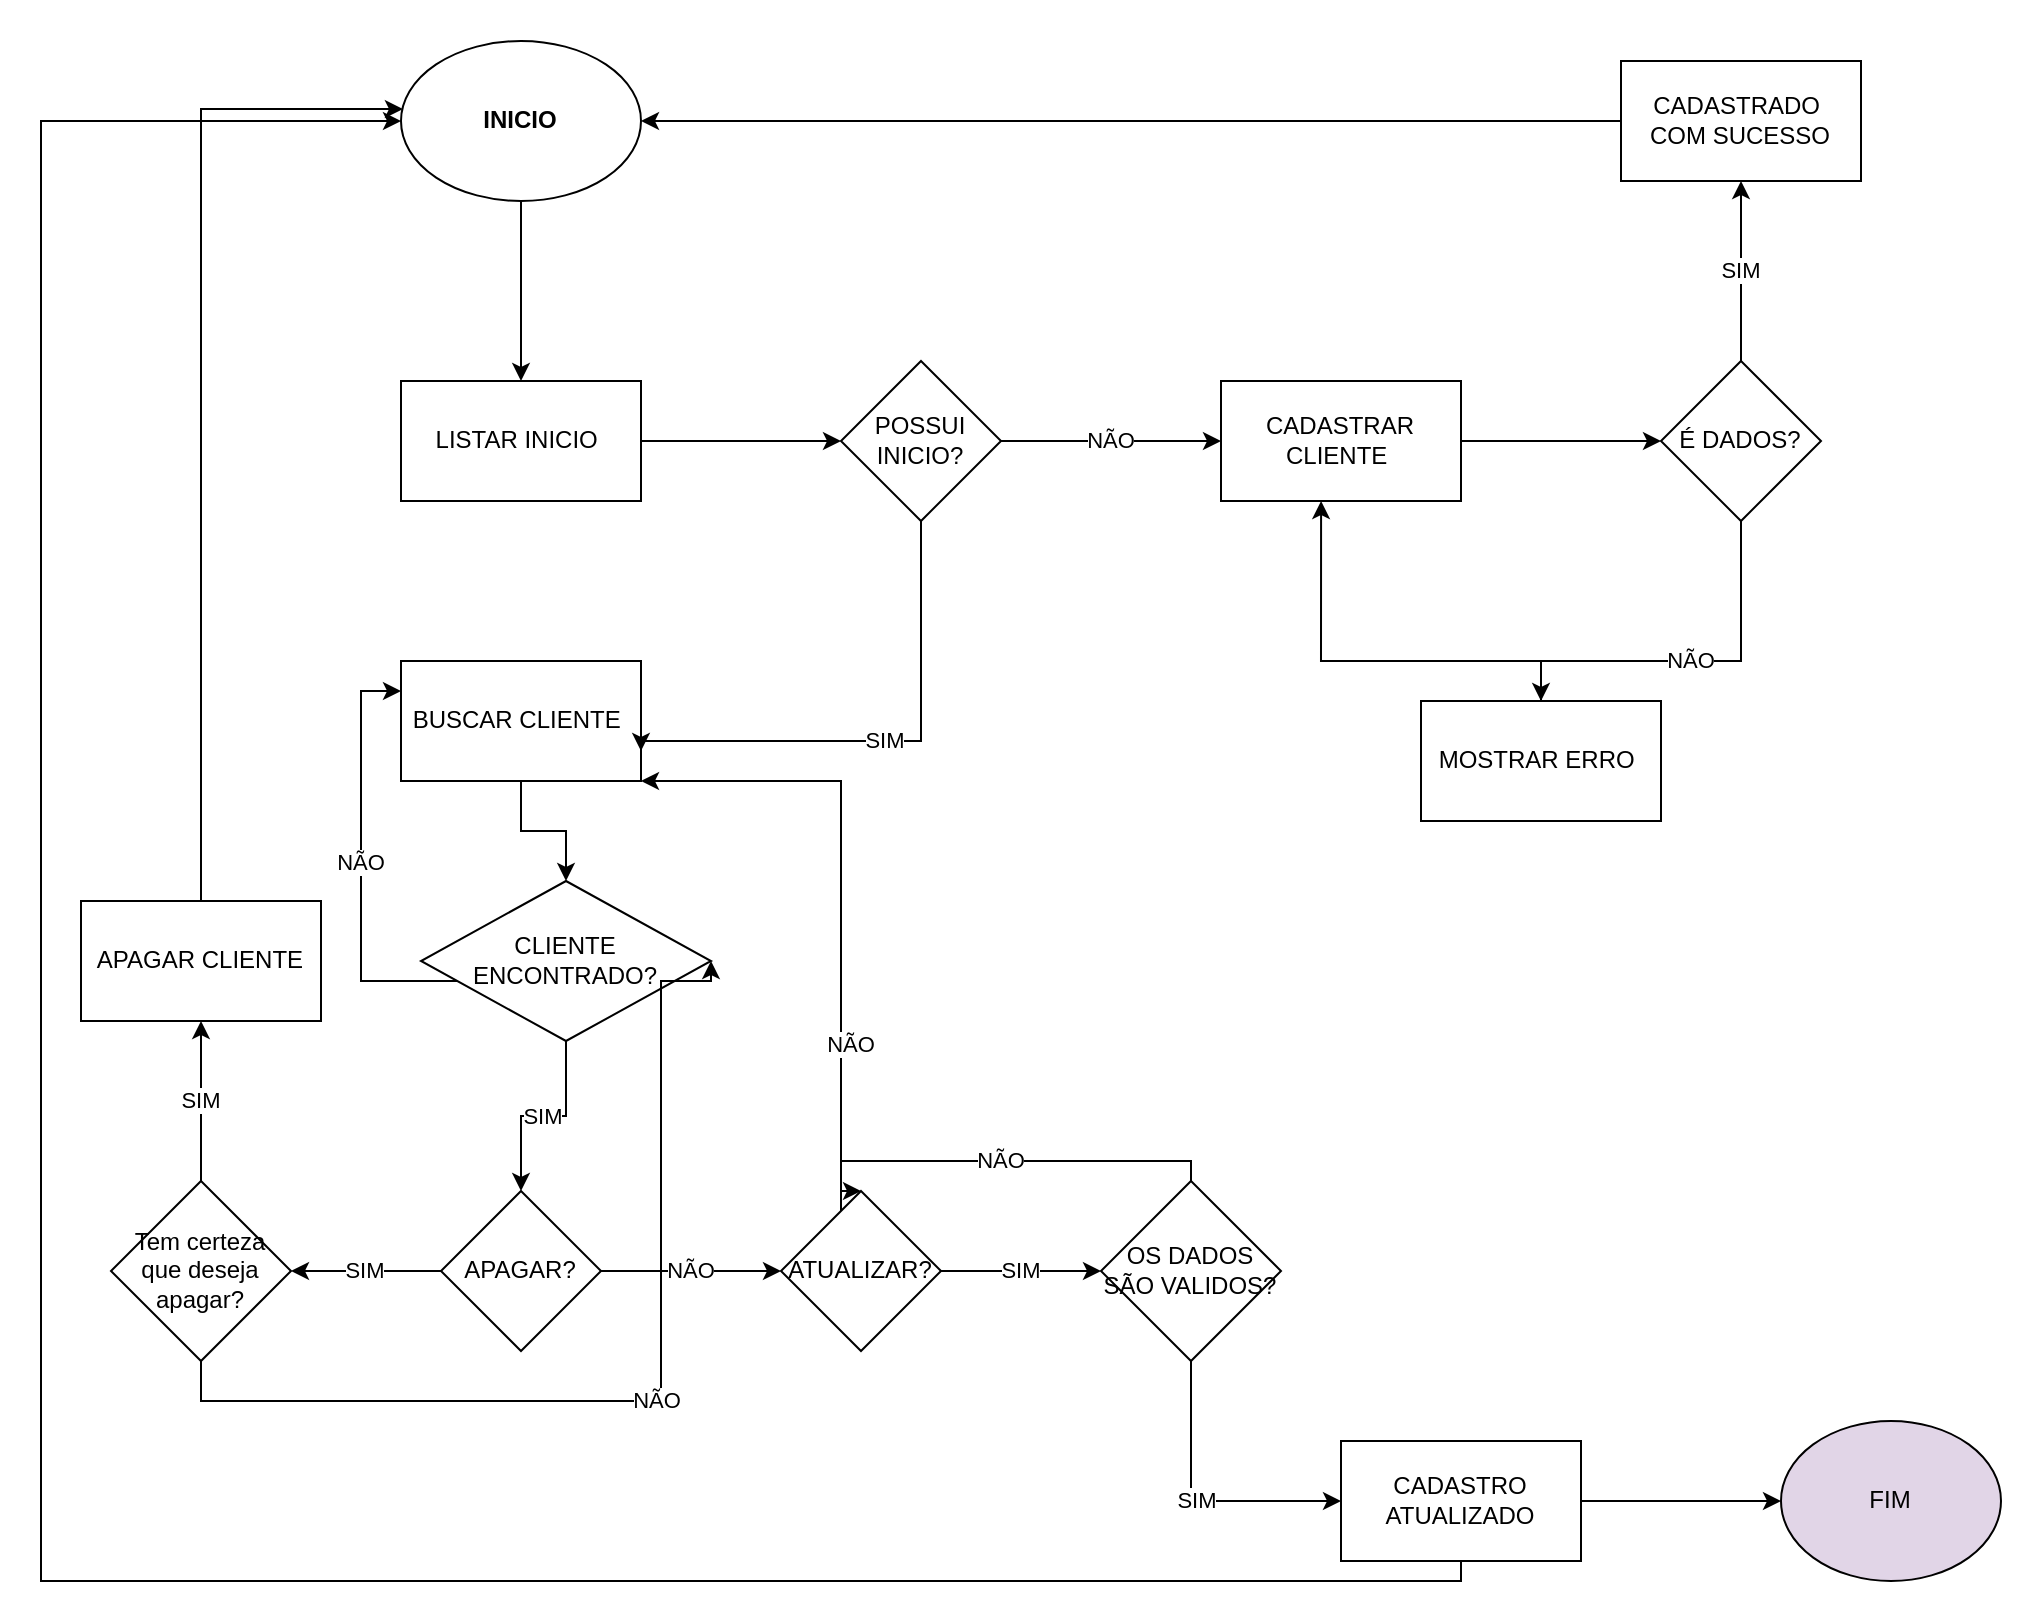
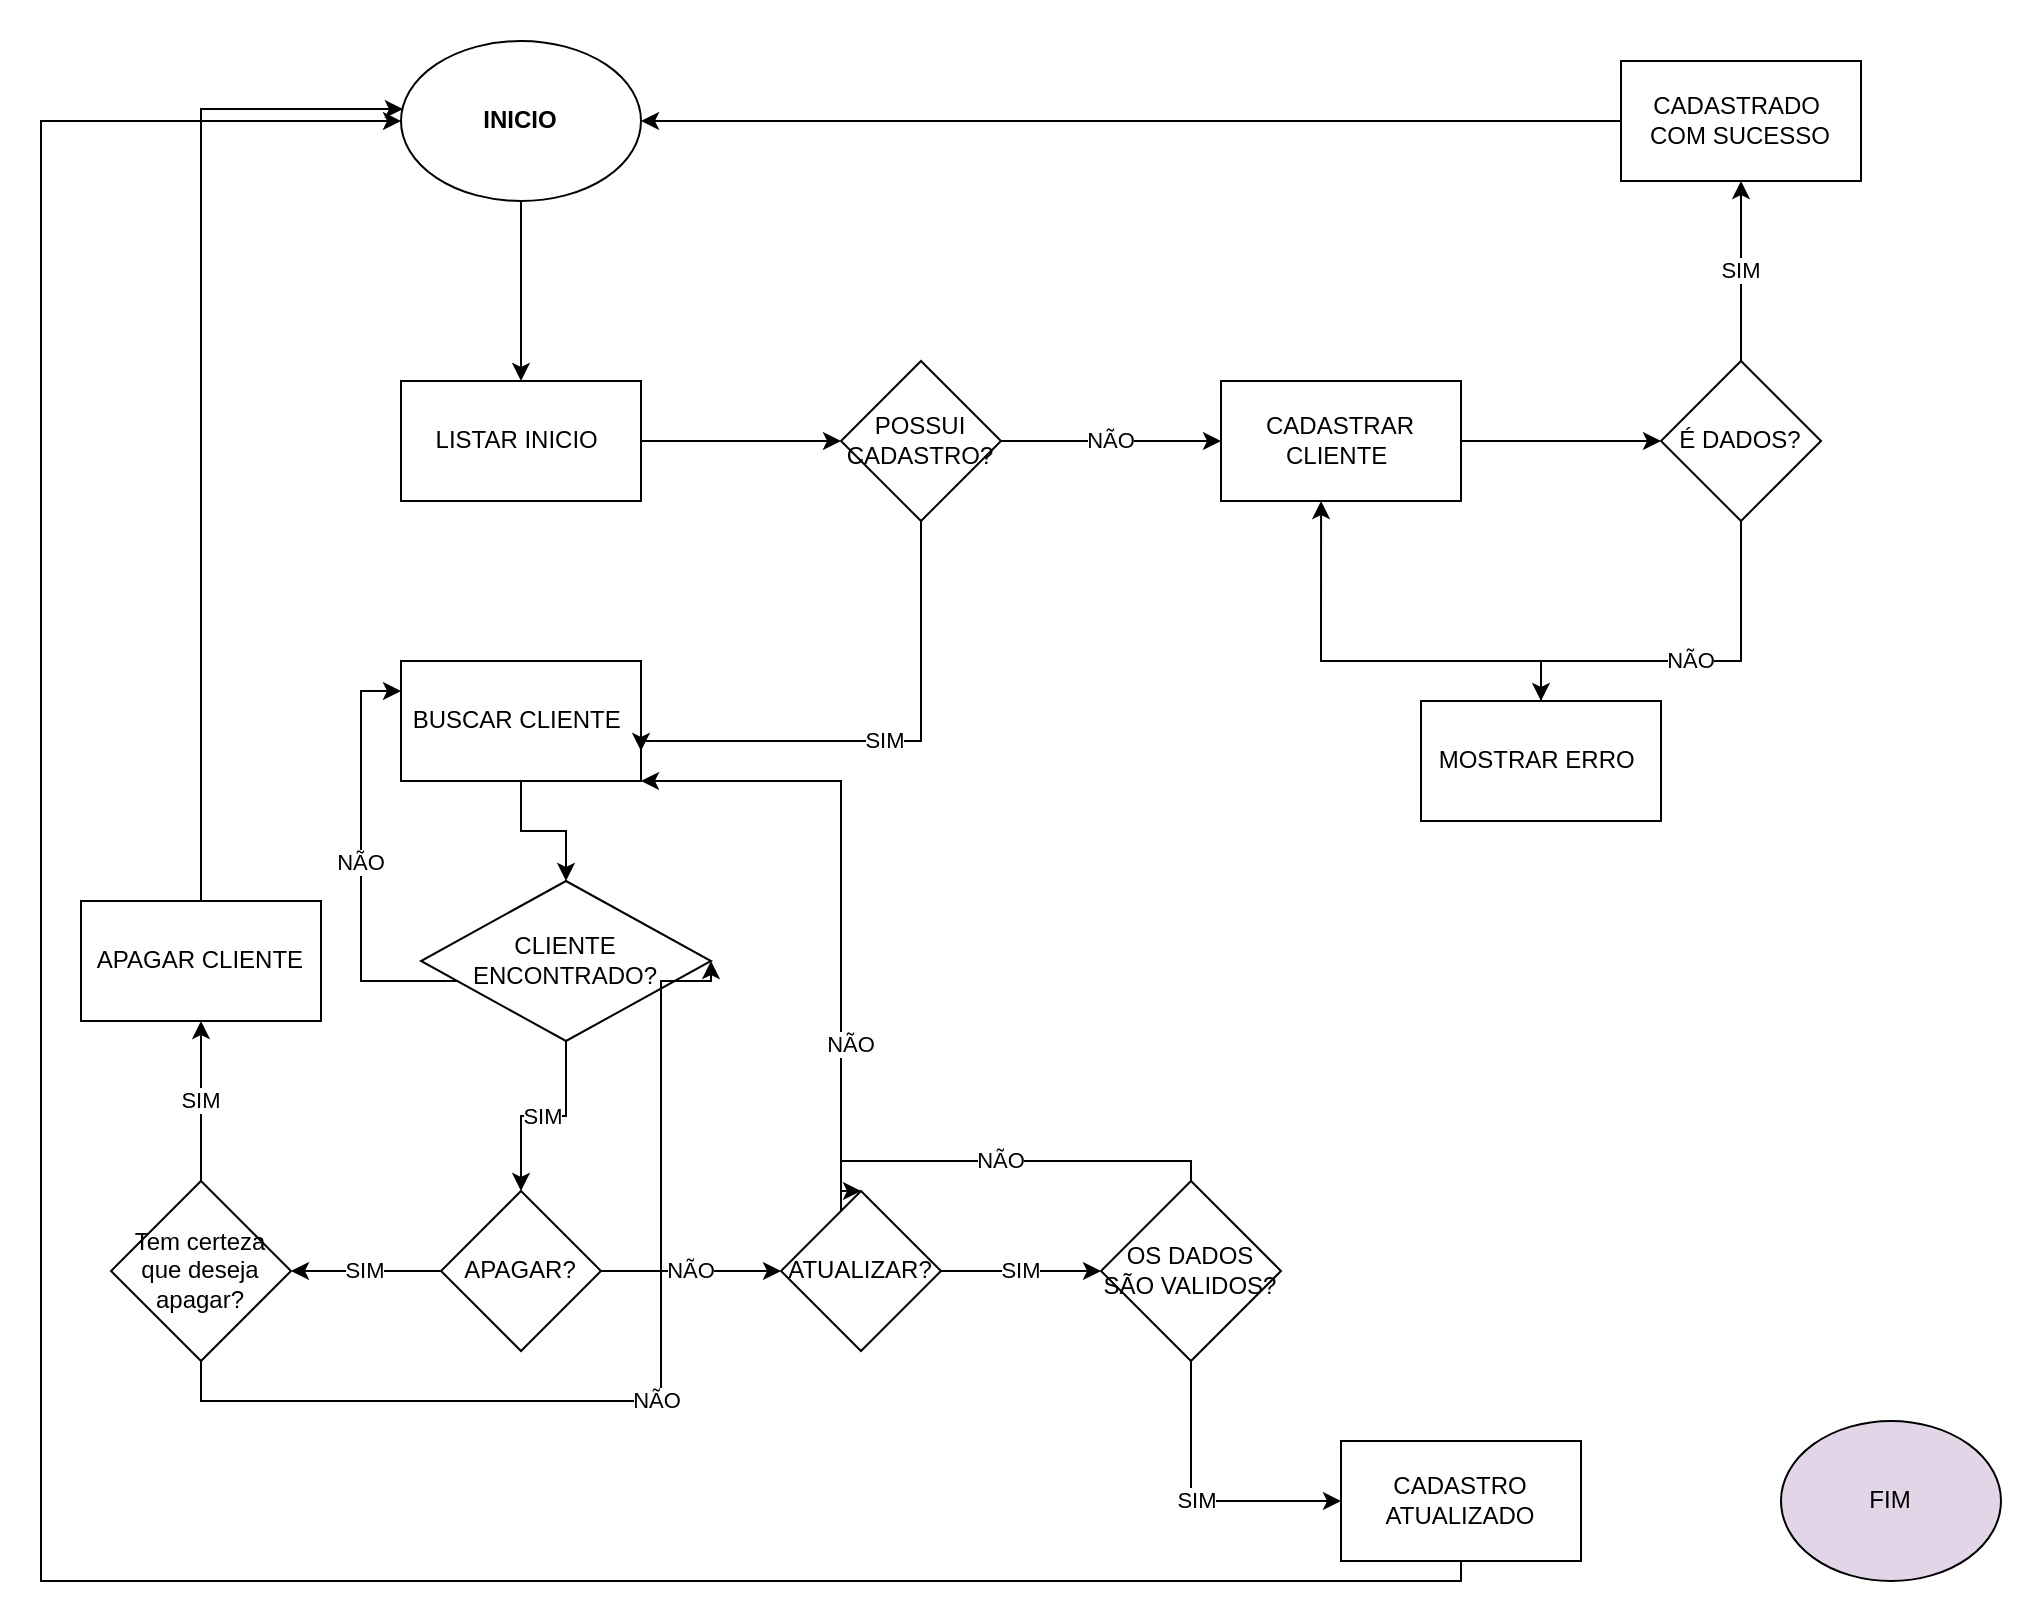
node "POSSUI INICIO?": label "POSSUI INICIO?" -> "POSSUI CADASTRO?"
edge "CADASTRO ATUALIZADO" -> "FIM": removed
